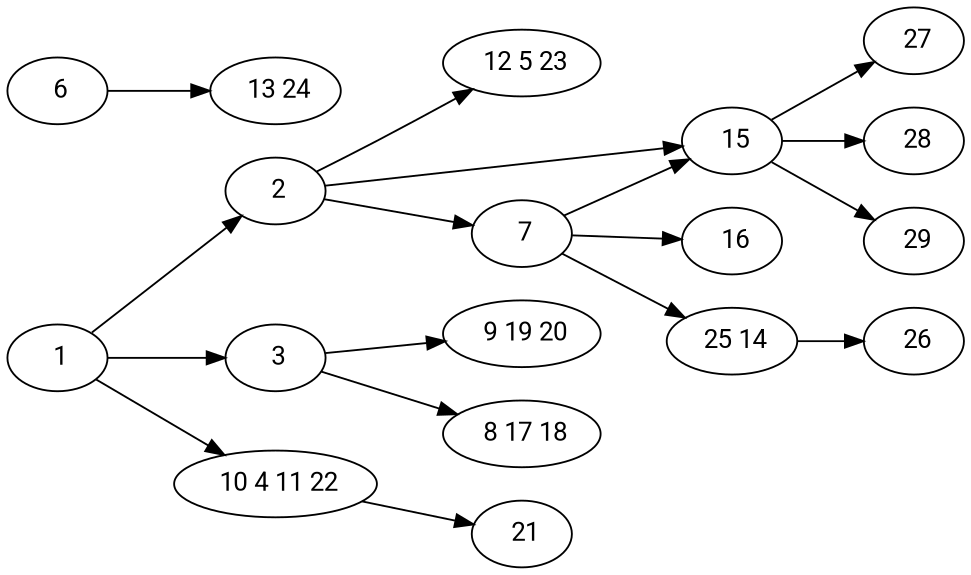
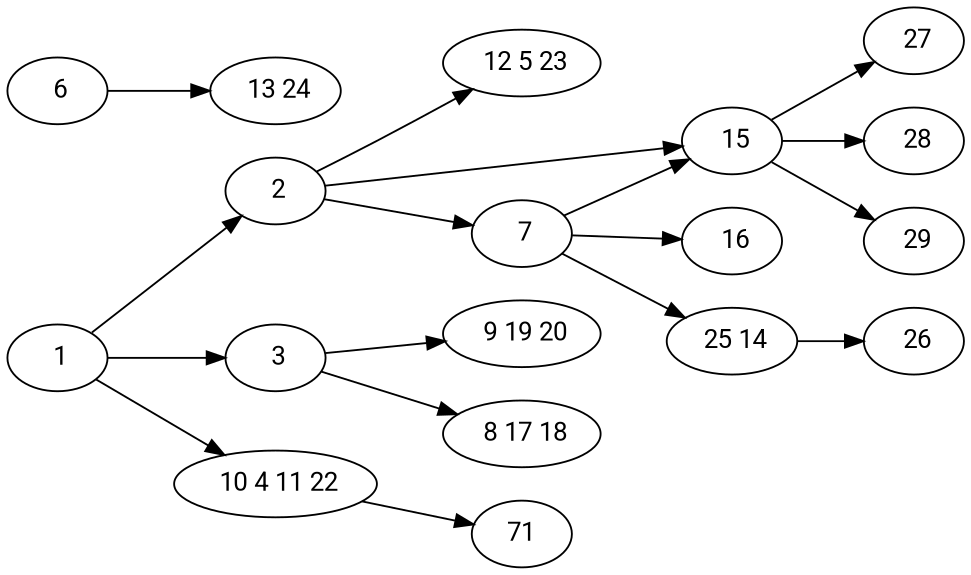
node "21": label "21" -> "71"
